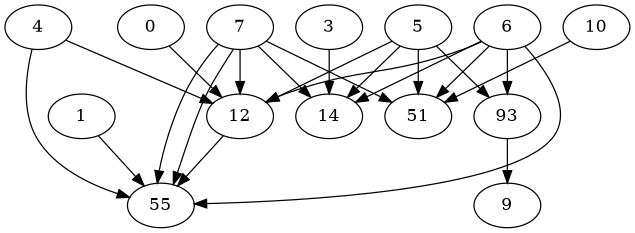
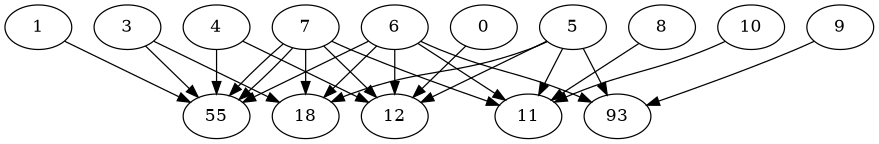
node "8": added
node "14": label "14" -> "18"
node "51": label "51" -> "11"
edge "93" -> "9": reversed
edge "12" -> "55": now "3" -> "55"
